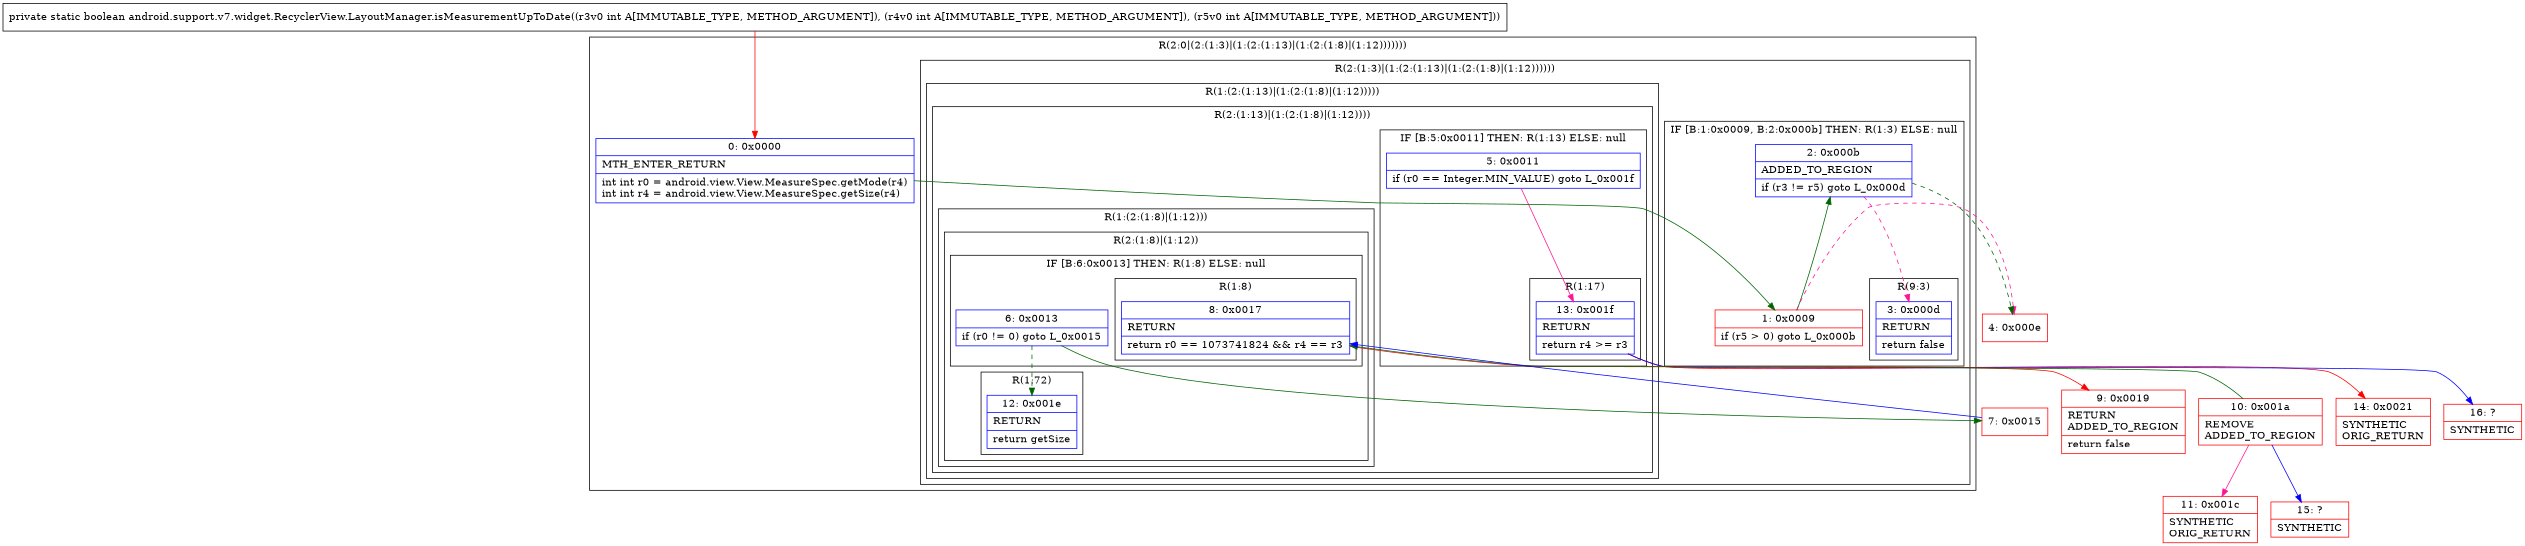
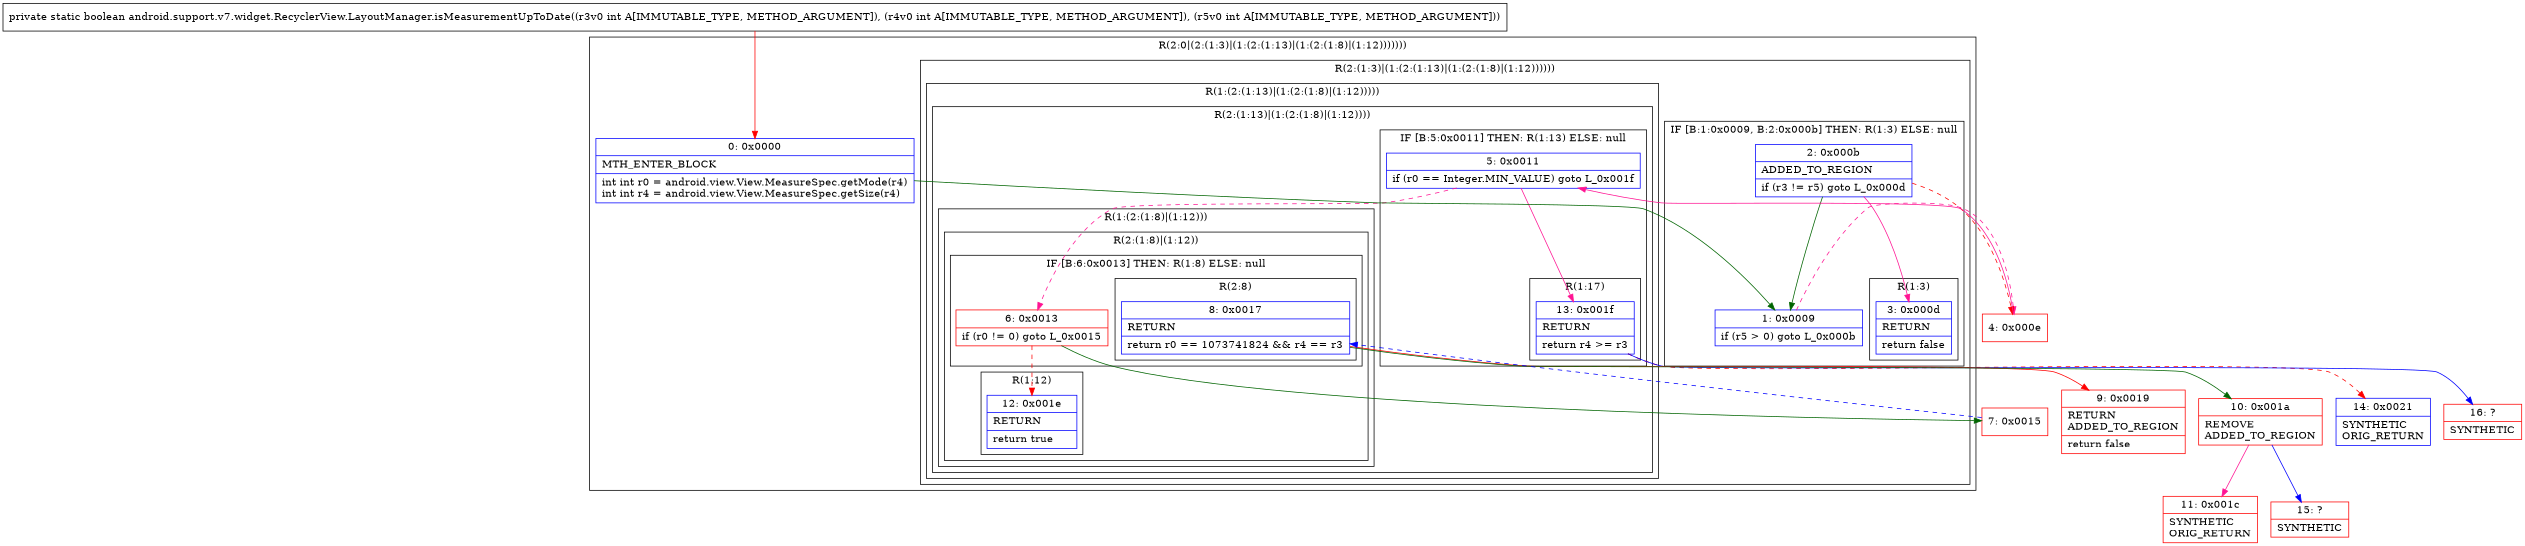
node "0: 0x0000": text "MTH_ENTER_RETURN" -> "MTH_ENTER_BLOCK"
edge "4: 0x000e" -> "5: 0x0011": added
edge "5: 0x0011" -> "6: 0x0013": added
edge "2: 0x000b" -> "4: 0x000e": color darkgreen -> red
edge "2: 0x000b" -> "3: 0x000d": style dashed -> solid
edge "1: 0x0009" -> "2: 0x000b": reversed
cluster "R(1:8)": label "R(1:8)" -> "R(2:8)"
cluster "R(9:3)": label "R(9:3)" -> "R(1:3)"
node "6: 0x0013": color blue -> red
node "1: 0x0009": color red -> blue
edge "6: 0x0013" -> "12: 0x001e": color darkgreen -> red
edge "10: 0x001a" -> "8: 0x0017": reversed
edge "13: 0x001f" -> "14: 0x0021": style solid -> dashed
cluster "R(1:72)": label "R(1:72)" -> "R(1:12)"
edge "7: 0x0015" -> "8: 0x0017": style solid -> dashed
node "14: 0x0021": color red -> blue
node "12: 0x001e": text "return getSize" -> "return true"
